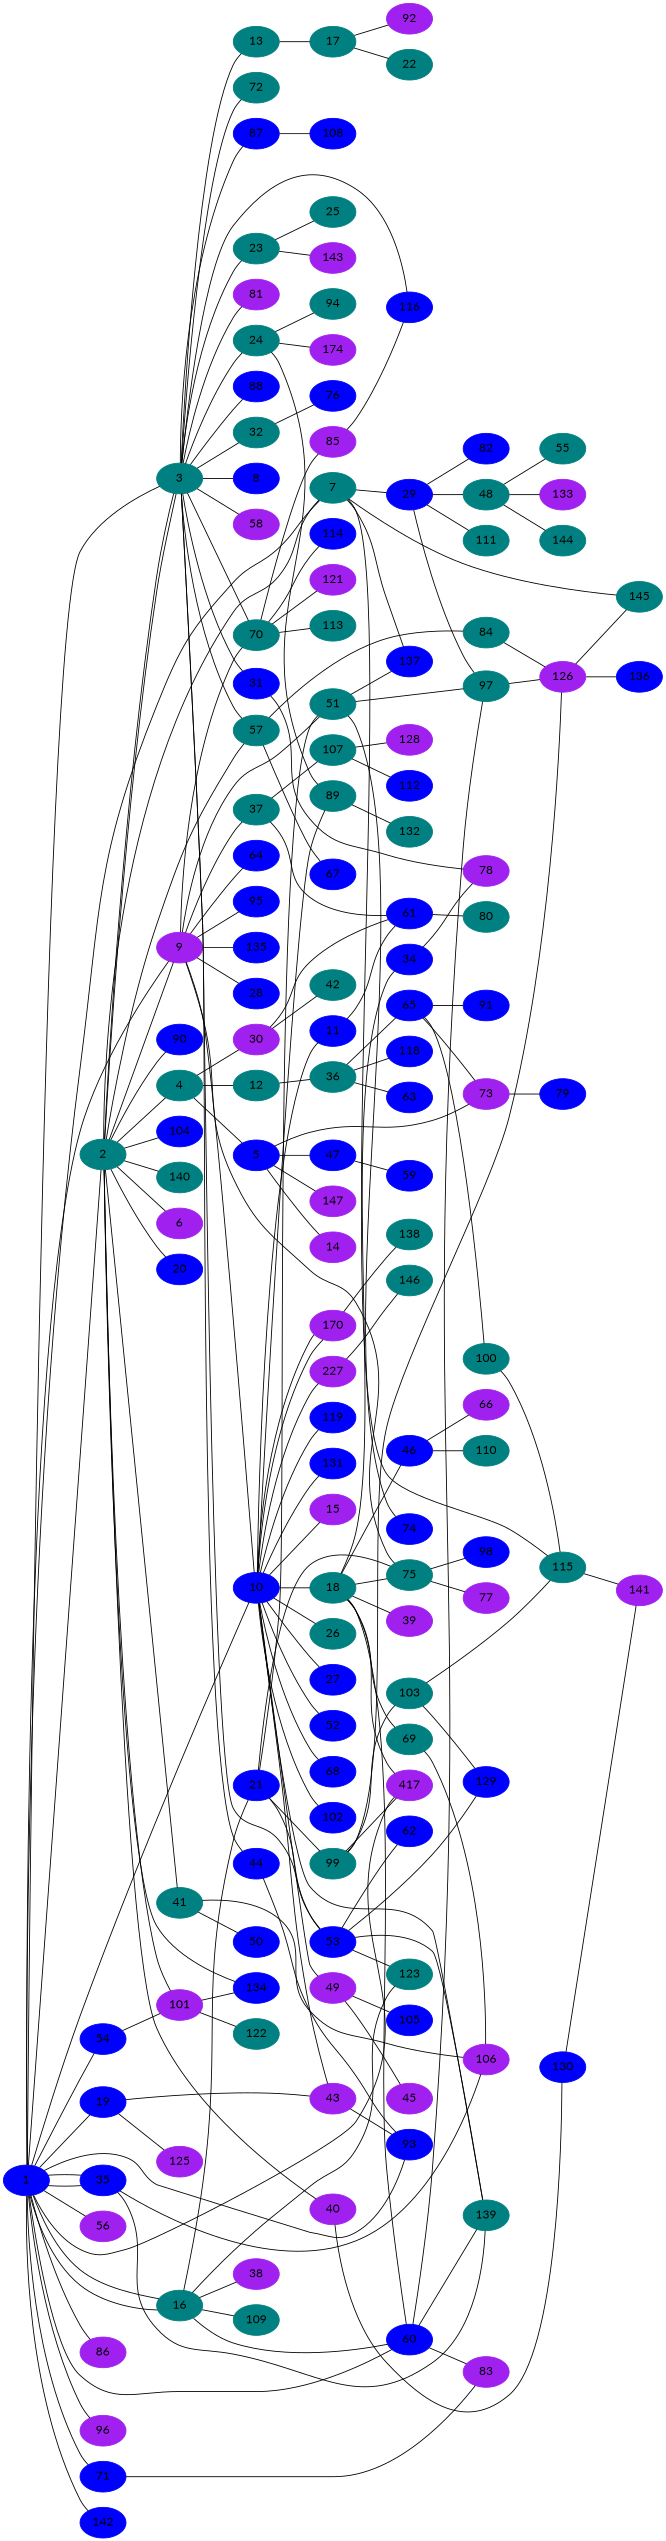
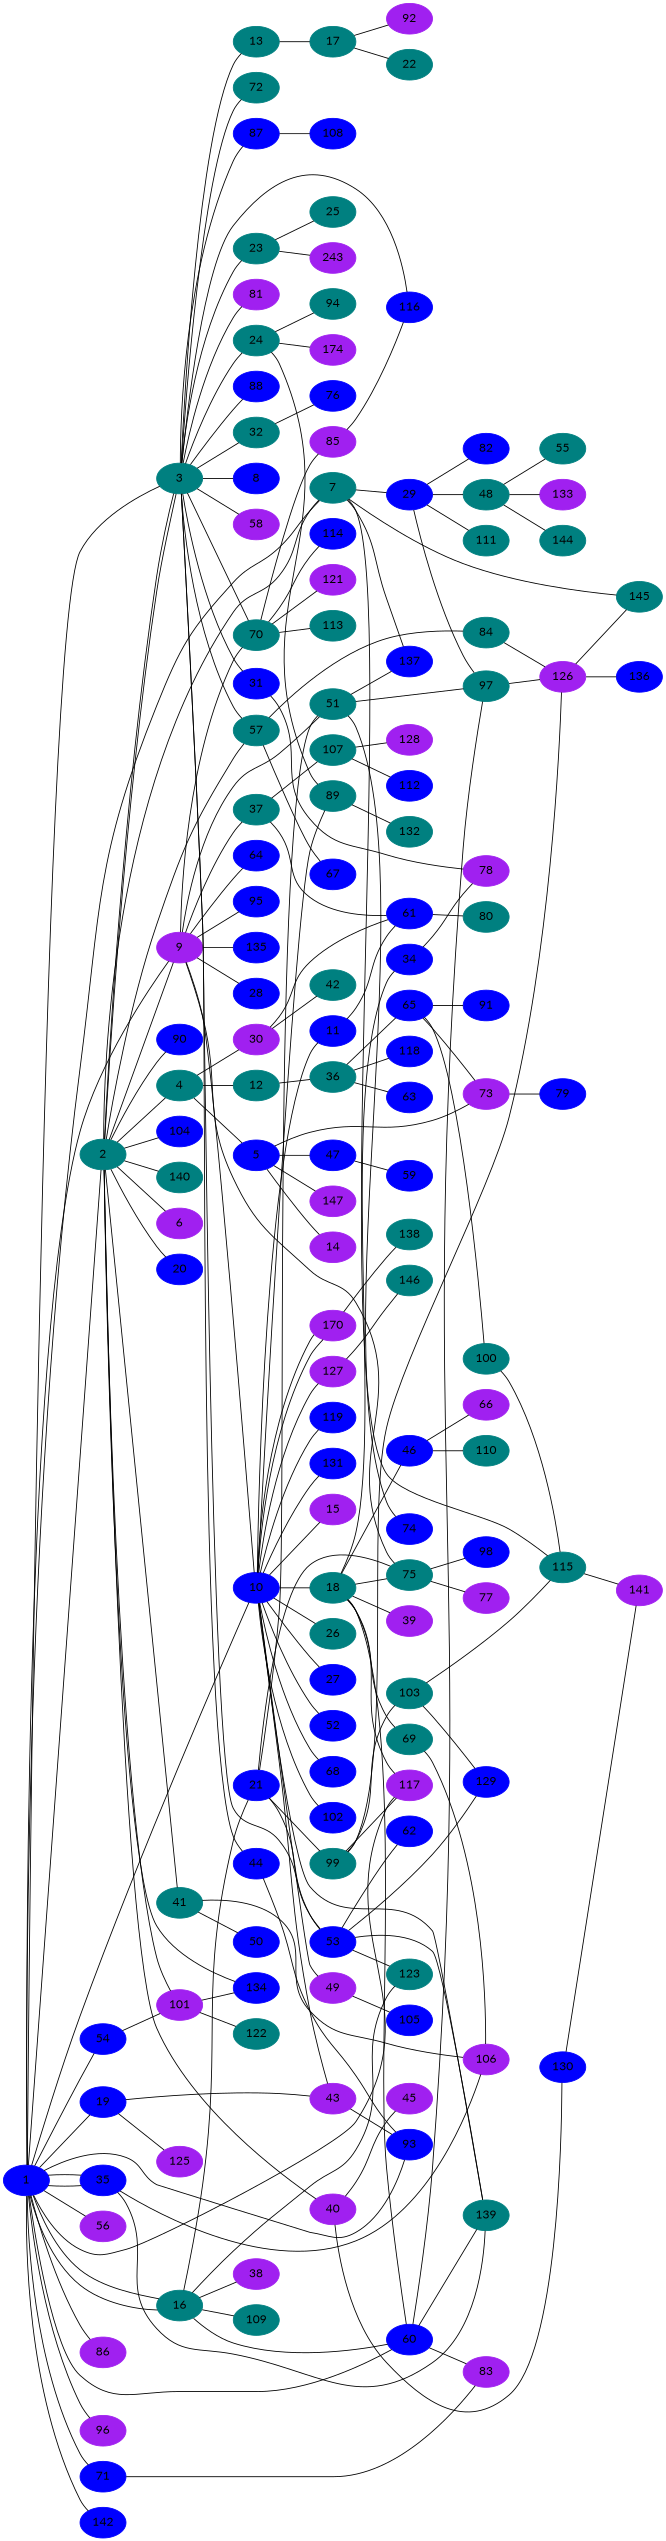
node "143": label "143" -> "243"
node "227": label "227" -> "127"
node "417": label "417" -> "117"
edge "49" -- "45": now "40" -- "45"
